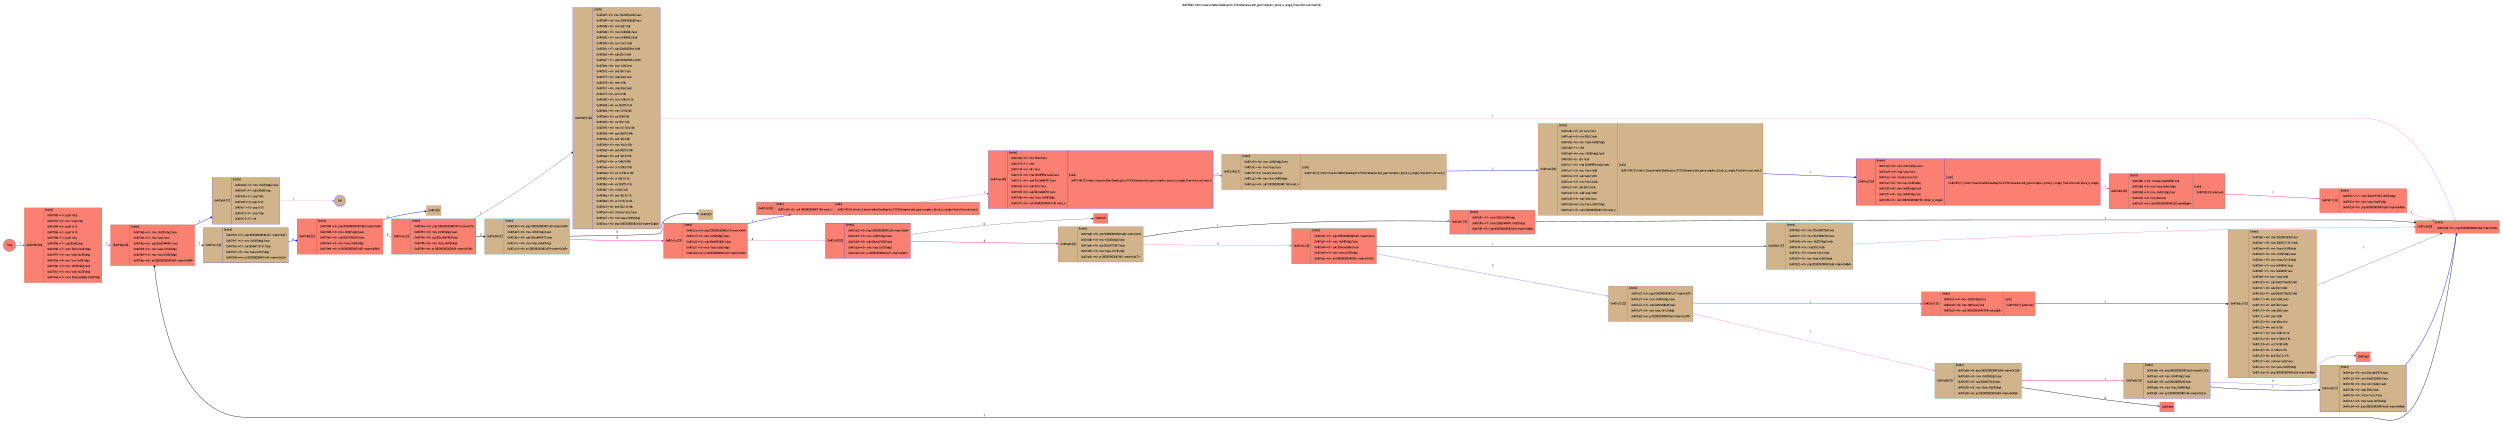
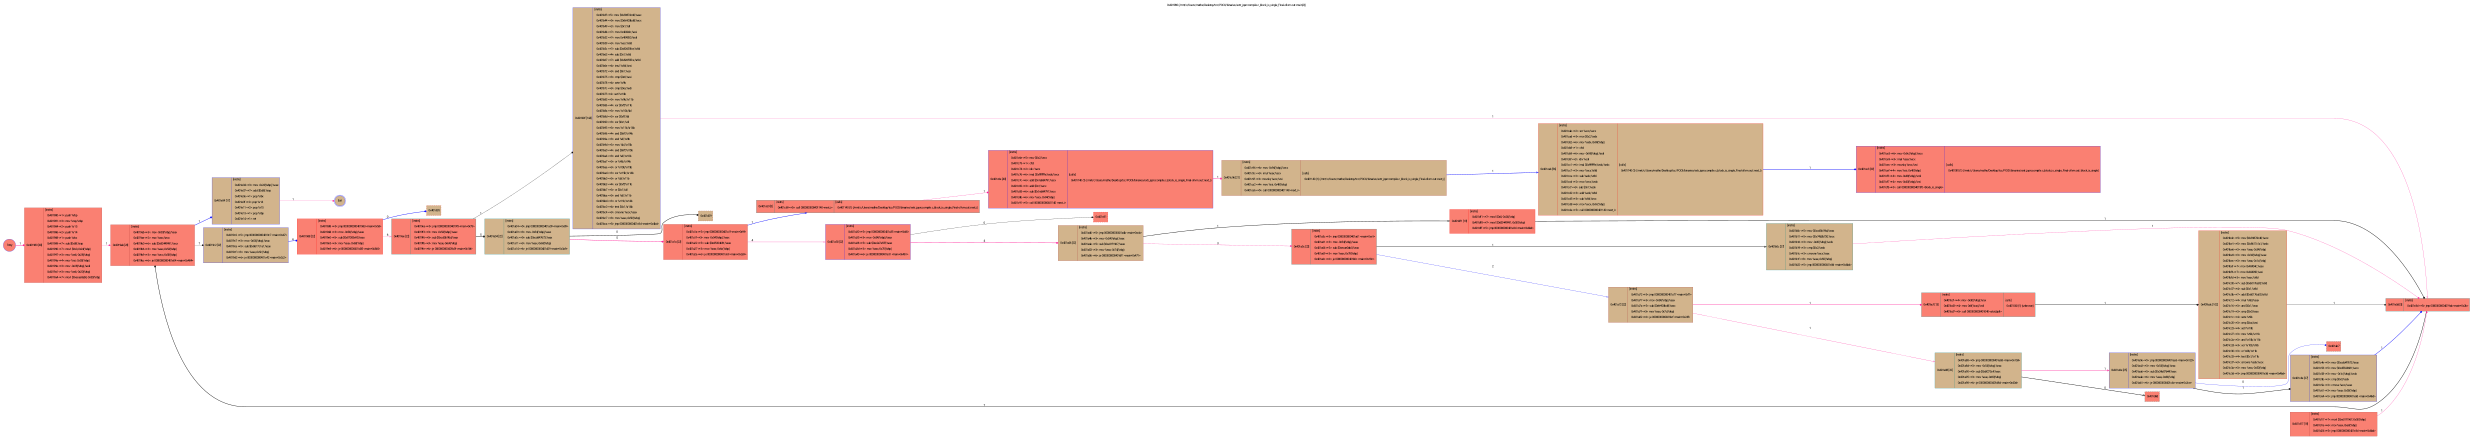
node "0x401d00 [23]": removed
node "0x401df1 [19]": color teal -> red
